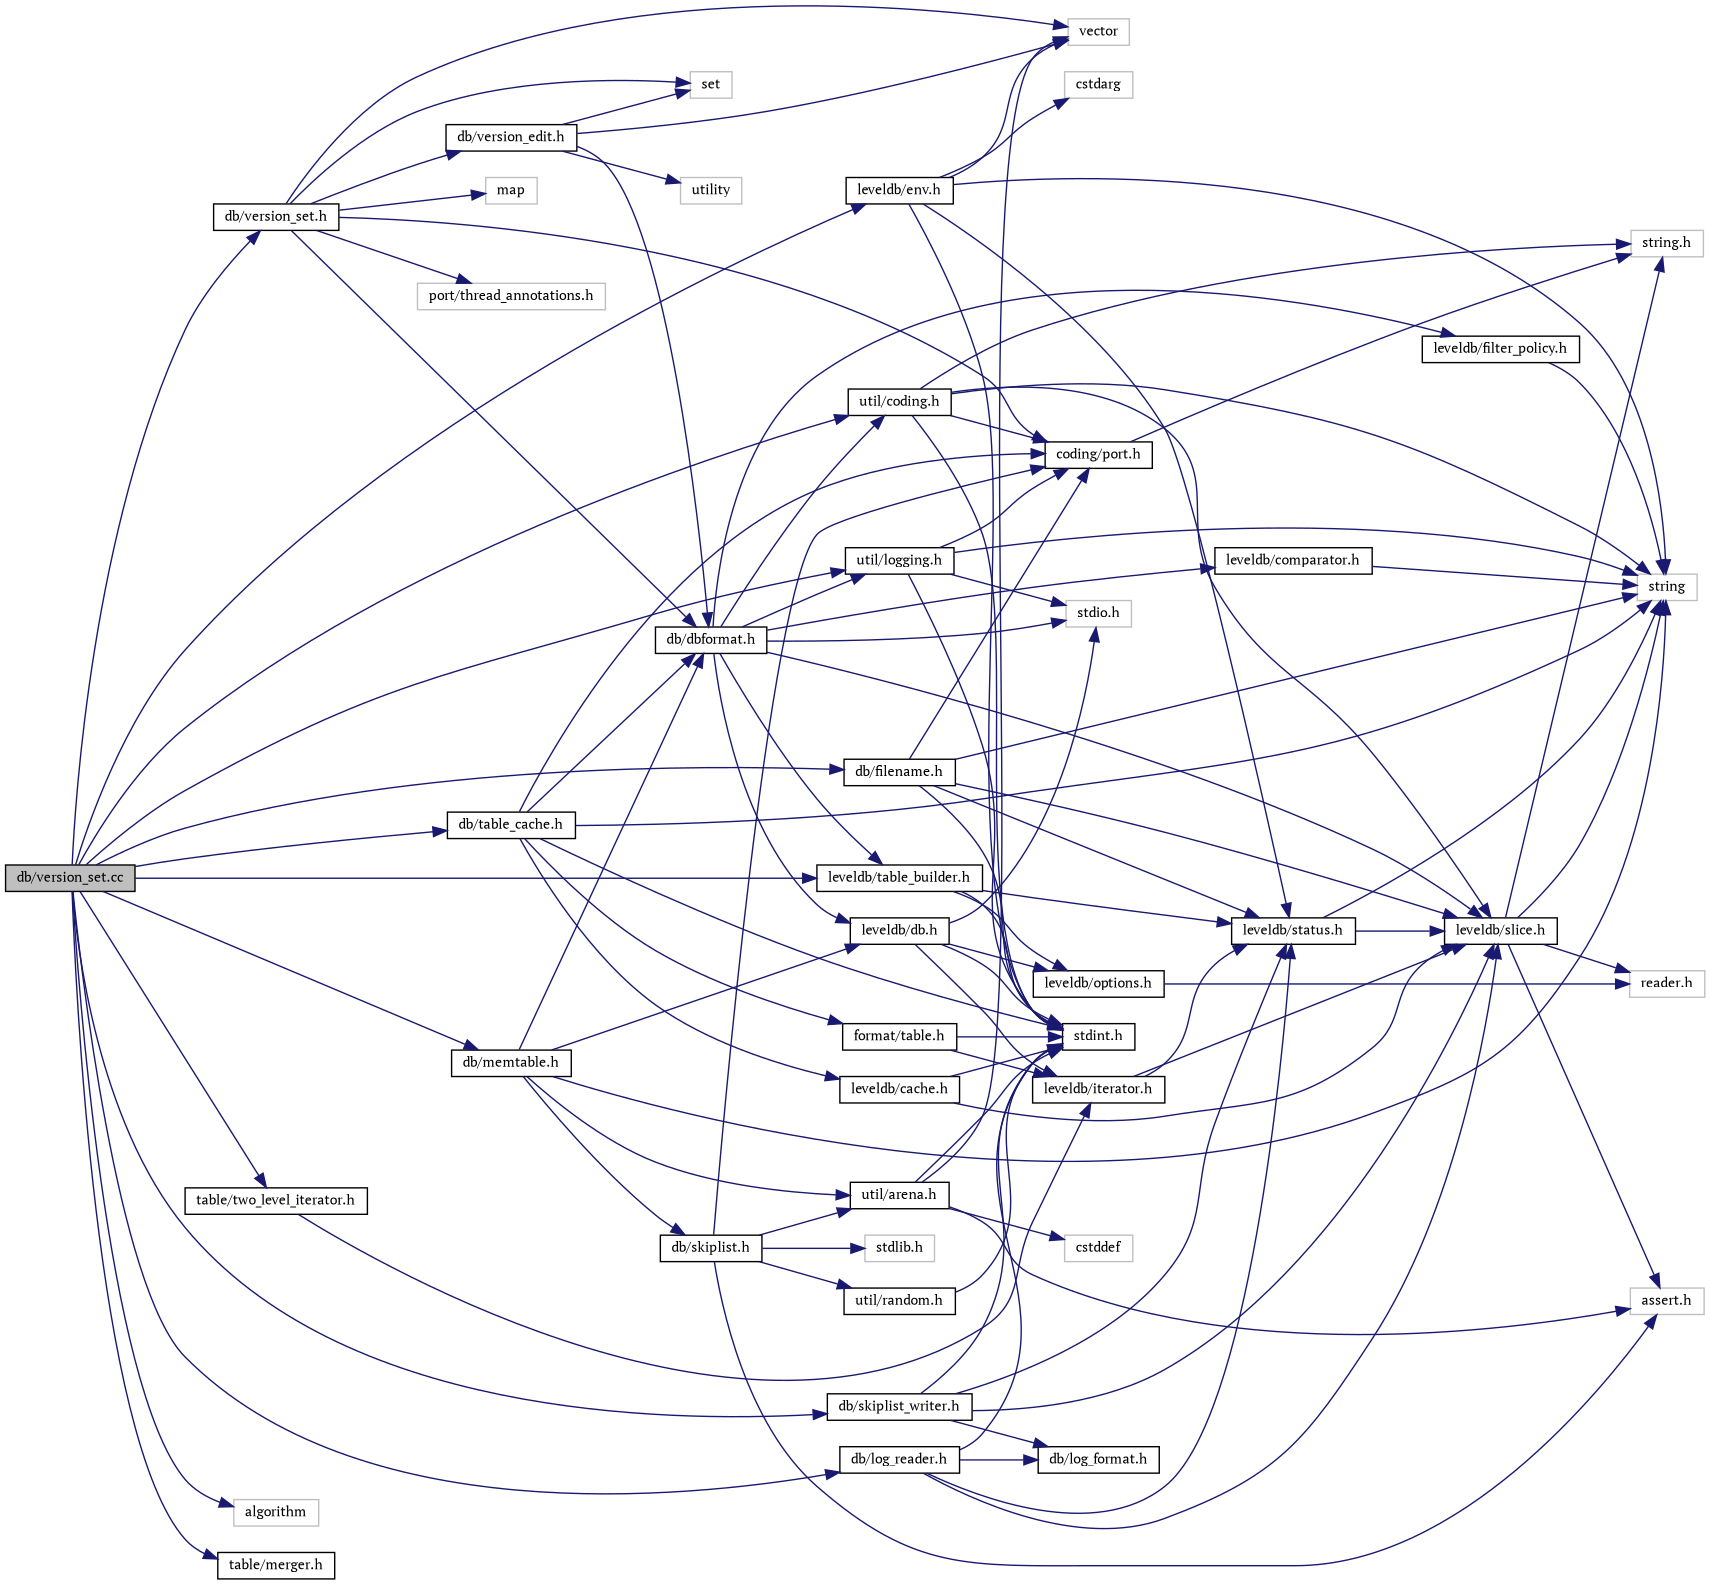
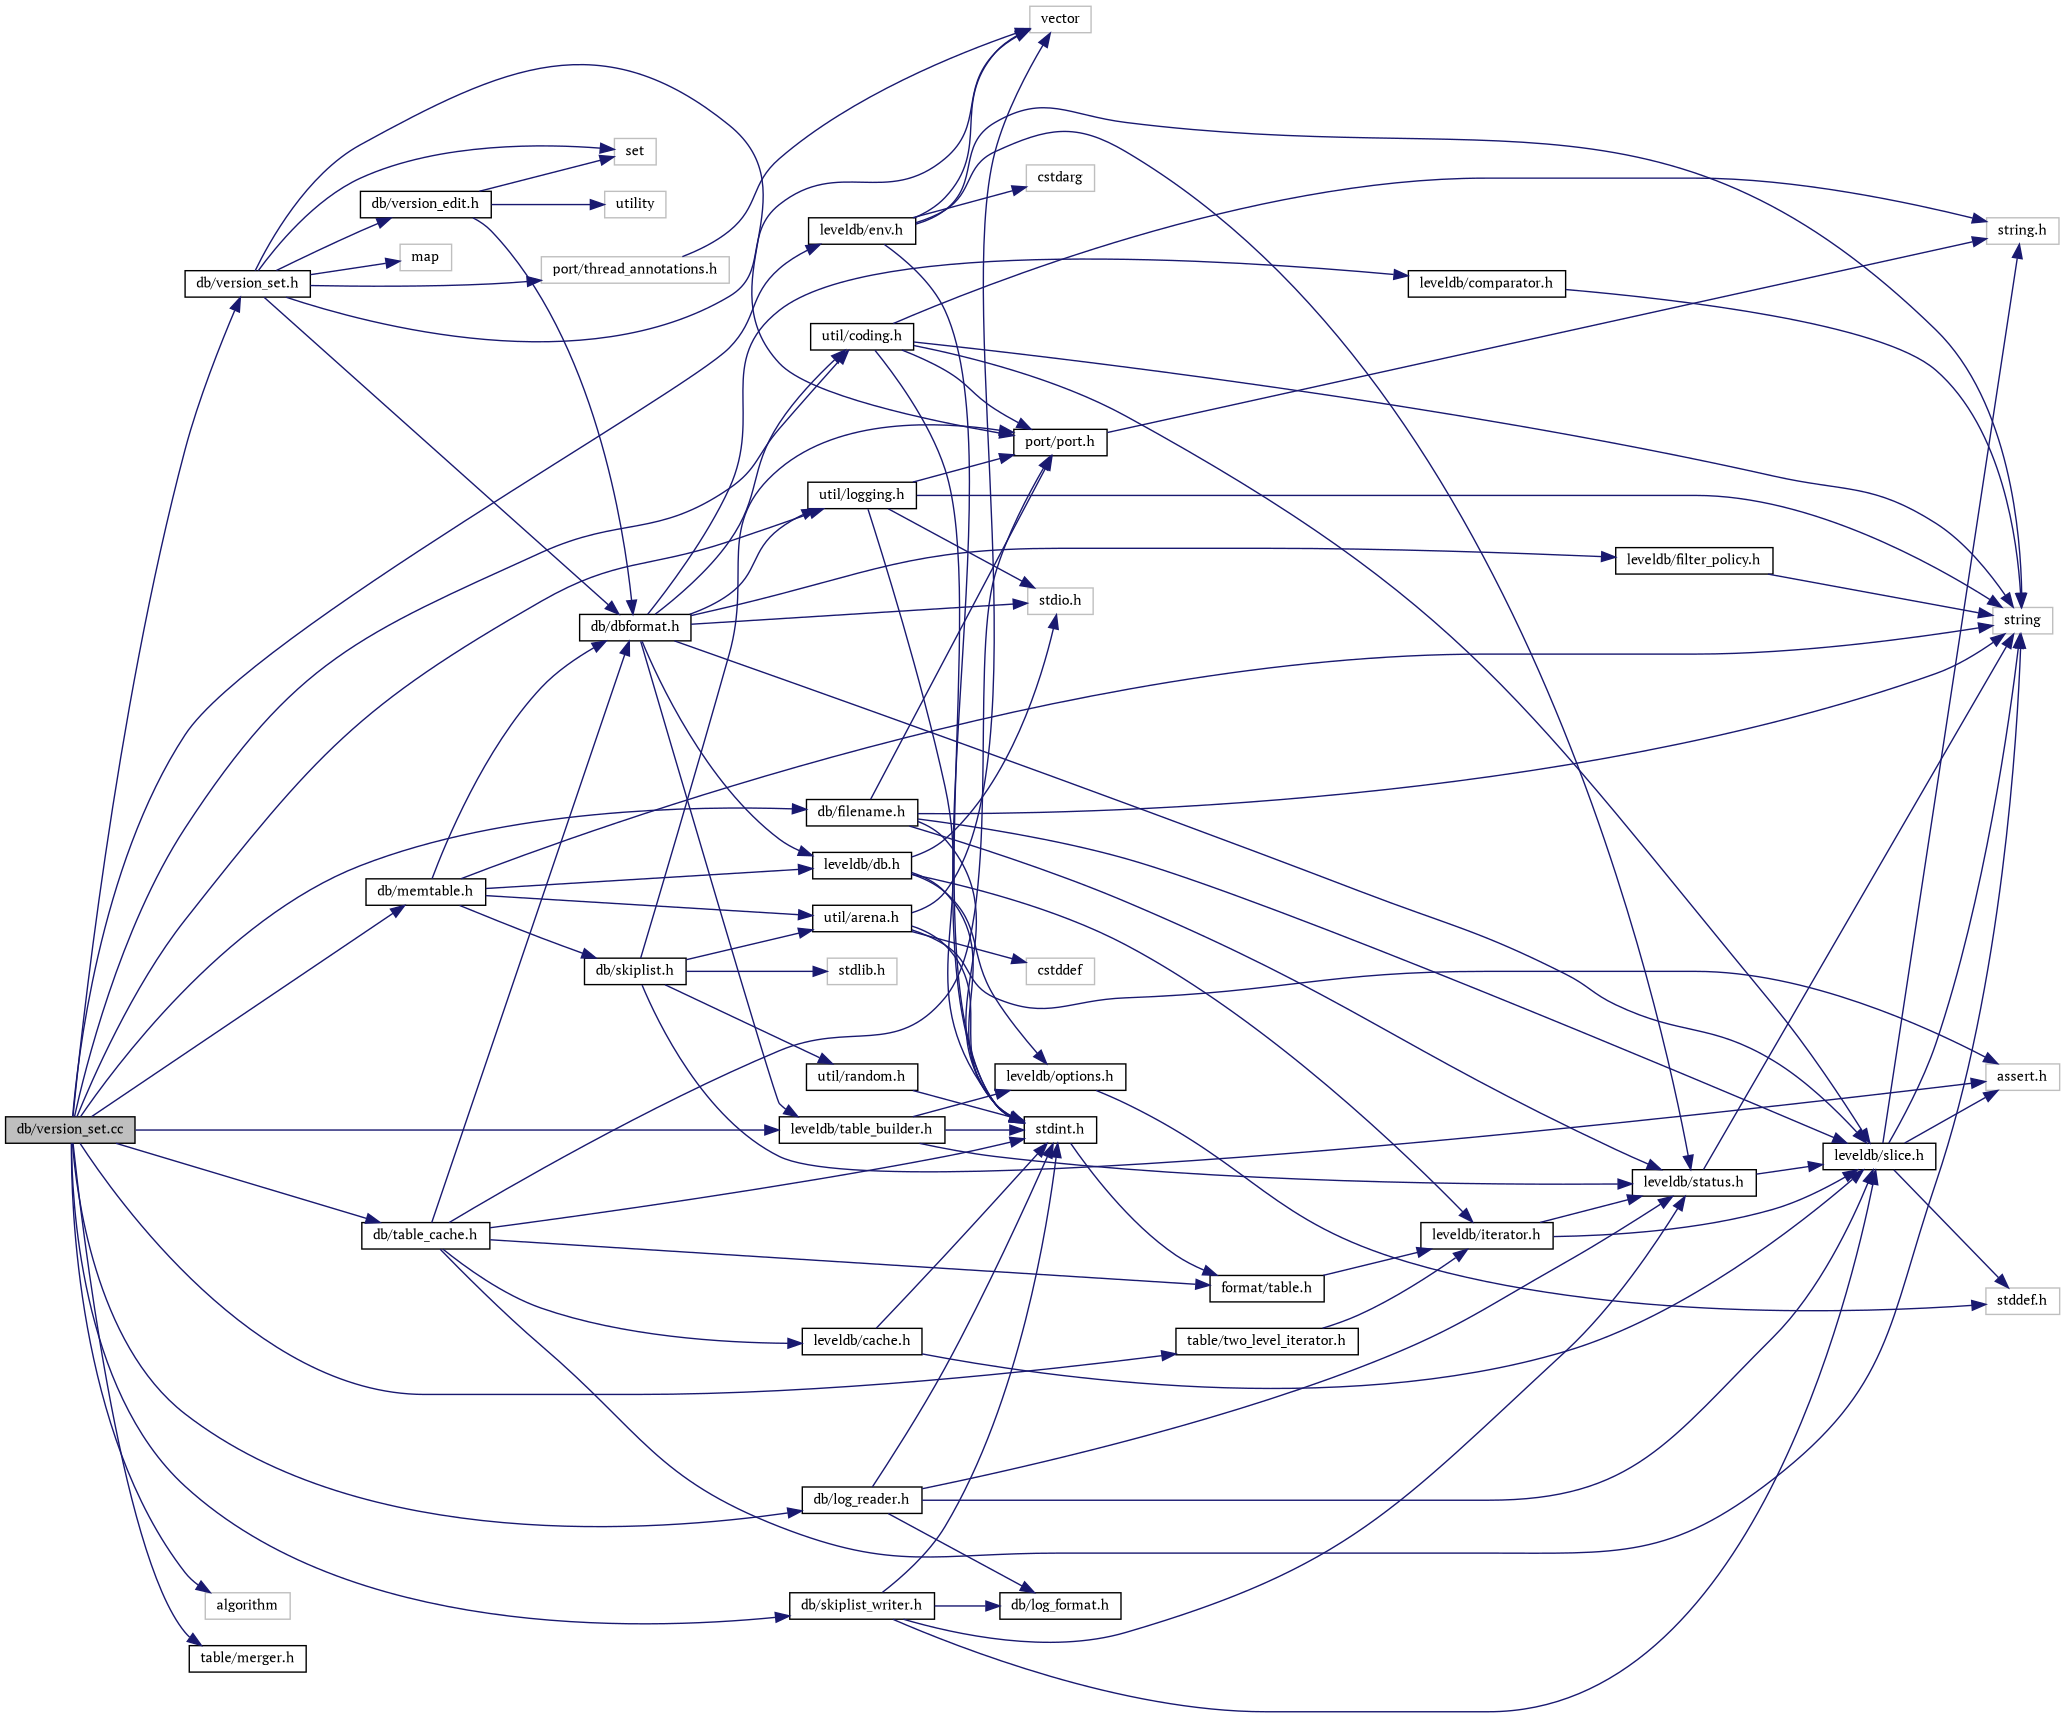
edge "db/version_edit.h" -> "vector": now "port/thread_annotations.h" -> "vector"
node "coding/port.h": label "coding/port.h" -> "port/port.h"
node "reader.h": label "reader.h" -> "stddef.h"
edge "format/table.h" -> "stdint.h": reversed
